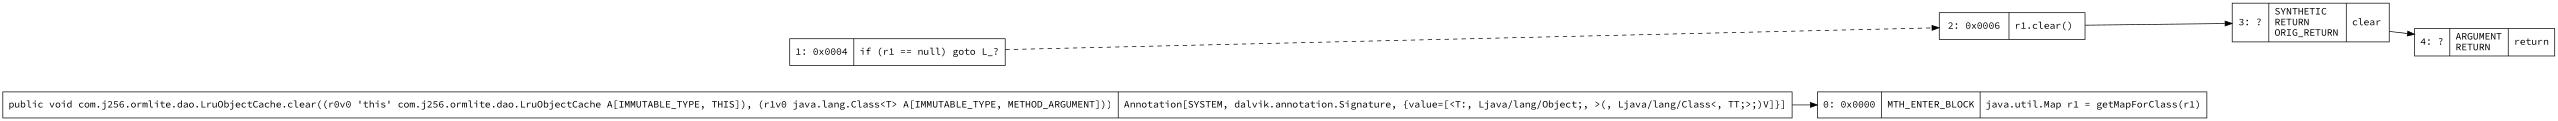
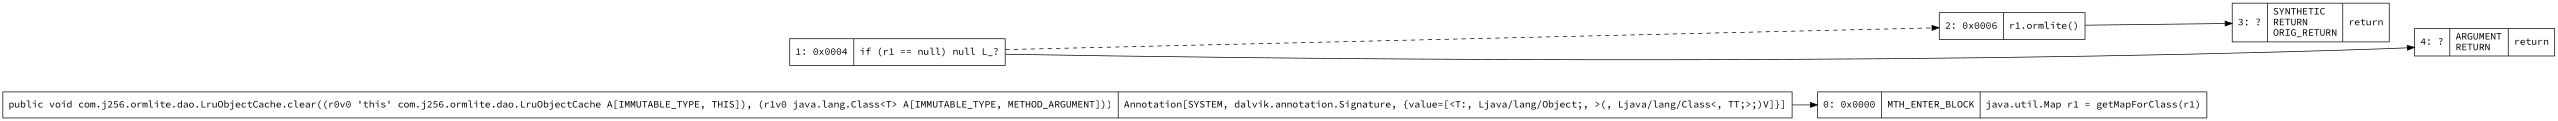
node "3: ?": text "clear" -> "return"
node "2: 0x0006": text "r1.clear()" -> "r1.ormlite()"
edge "3: ?" -> "4: ?": now "1: 0x0004" -> "4: ?"
node "1: 0x0004": text "if (r1 == null) goto L_?" -> "if (r1 == null) null L_?"
